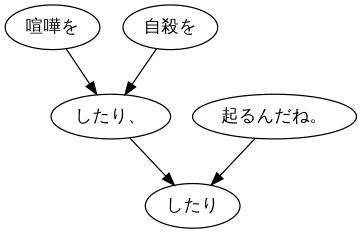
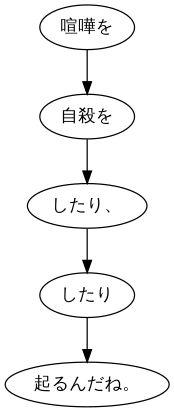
edge "喧嘩を" -> "したり、": now "喧嘩を" -> "自殺を"
edge "起るんだね。" -> "したり": reversed
